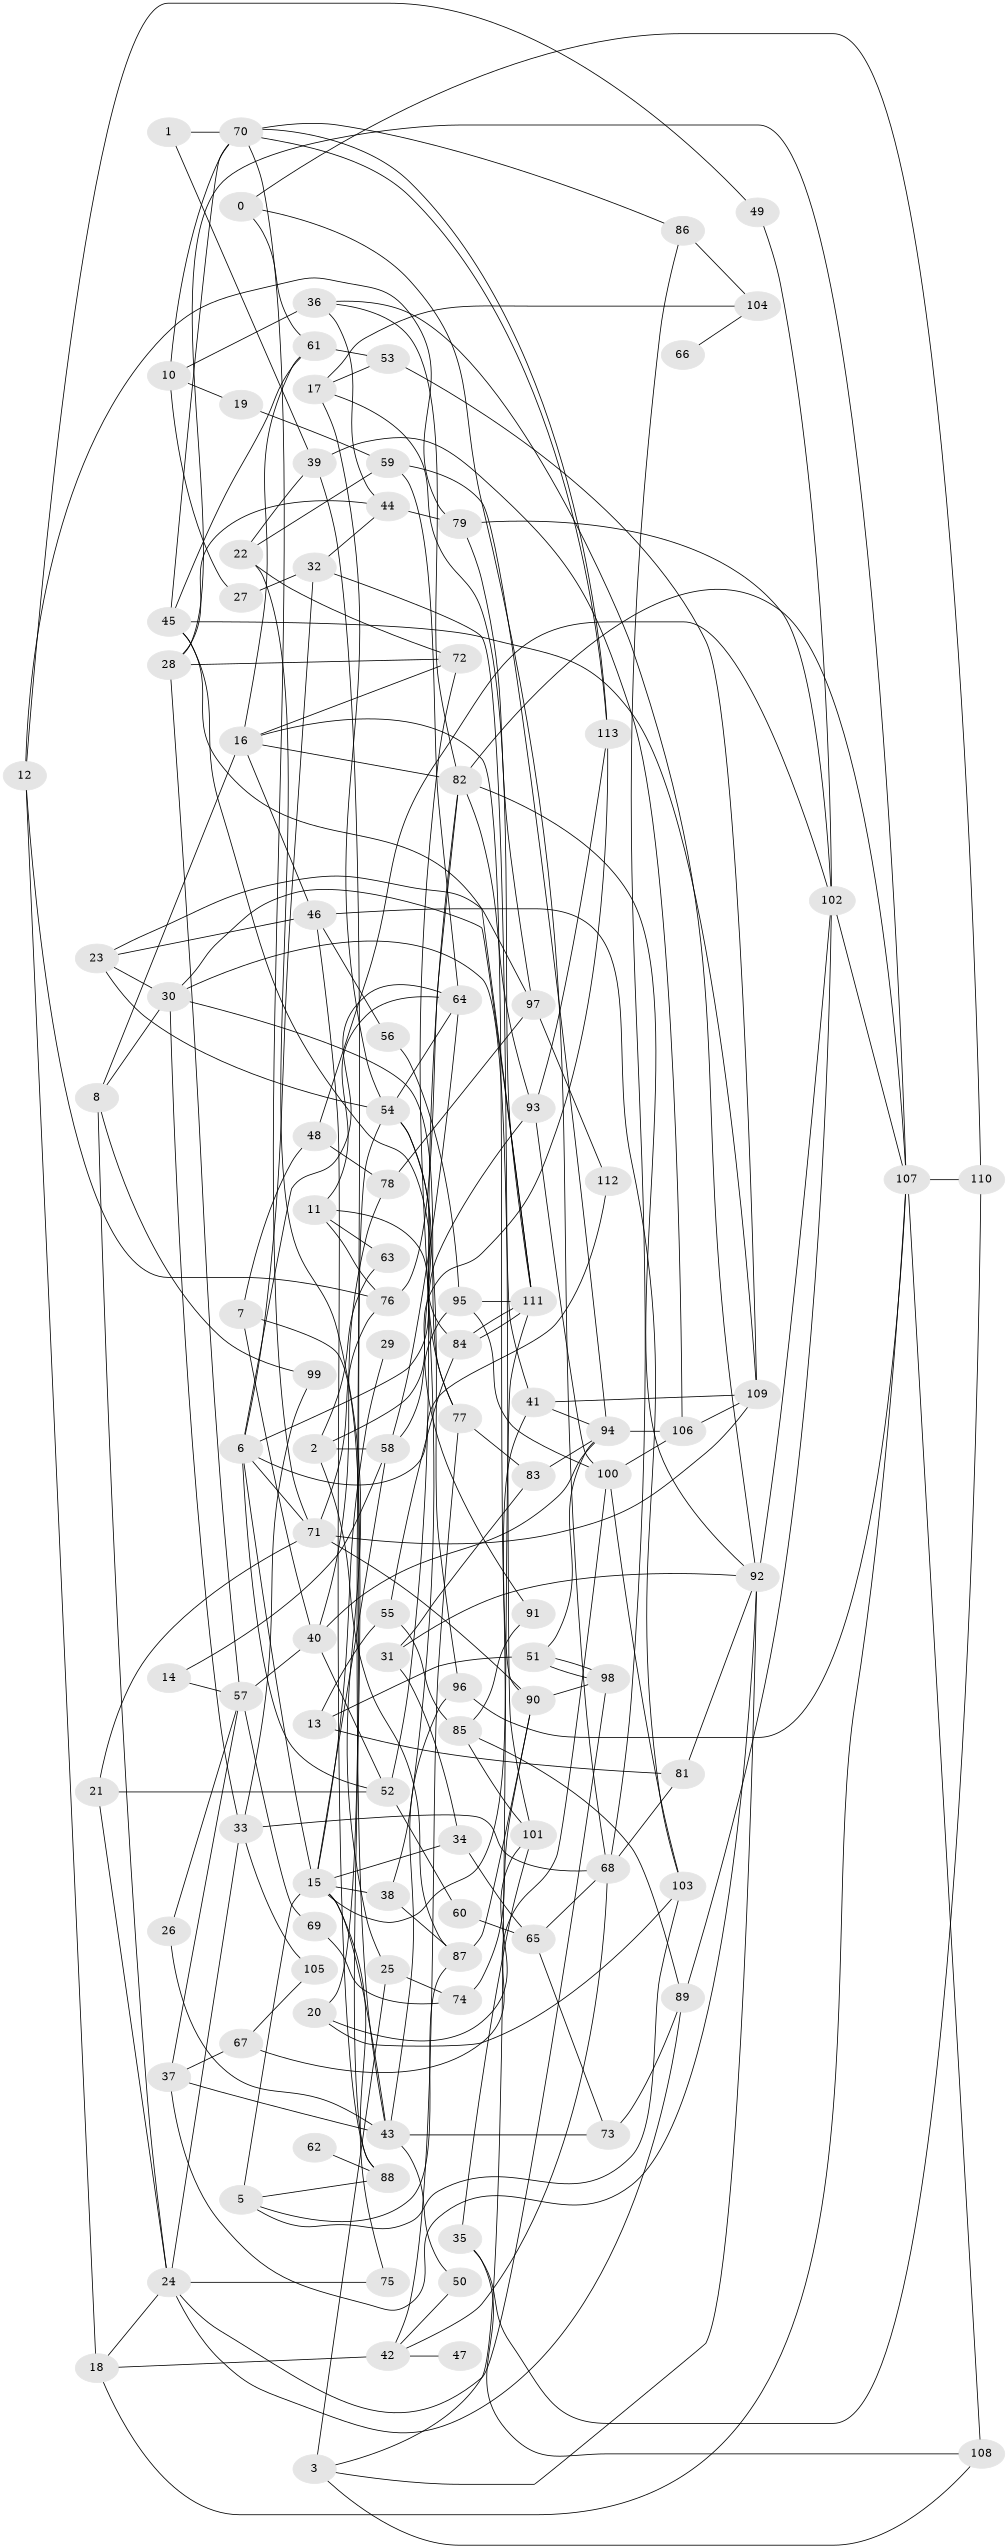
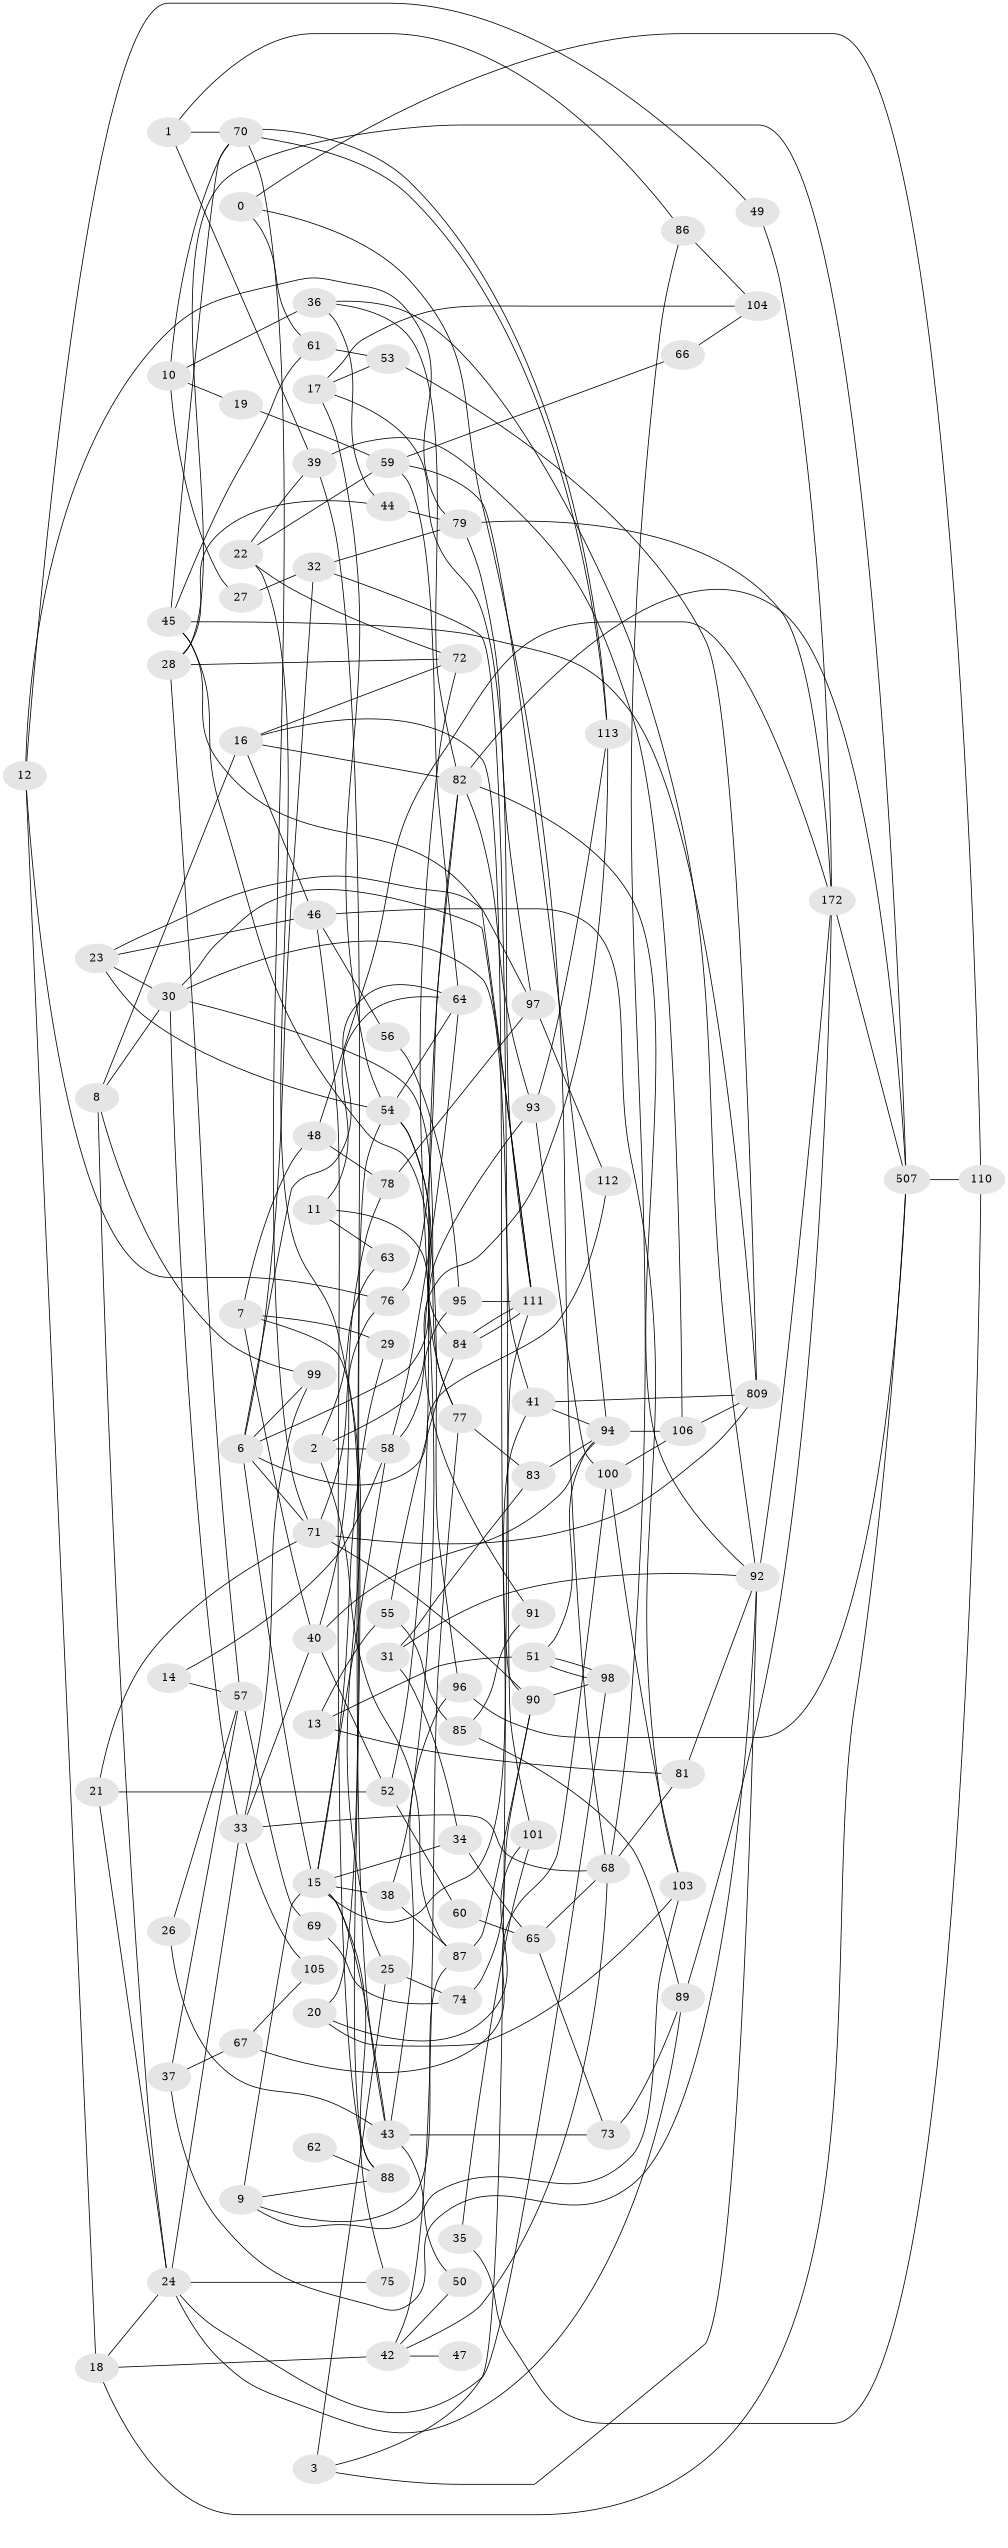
edge "70" -- "86": now "1" -- "86"
edge "66" -- "59": added
edge "44" -- "32": now "79" -- "32"
edge "61" -- "16": removed
node "102": label "102" -> "172"
node "107": label "107" -> "507"
edge "11" -- "76": removed
edge "7" -- "29": added
node "109": label "109" -> "809"
edge "95" -- "100": removed
edge "6" -- "52": now "6" -- "99"
edge "40" -- "57": now "40" -- "33"
edge "85" -- "101": removed
edge "37" -- "43": removed
node "5": label "5" -> "9"
node "108": removed
